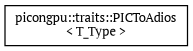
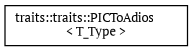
node "picongpu::traits::PICToAdios < T_Type >": label "picongpu::traits::PICToAdios < T_Type >" -> "traits::traits::PICToAdios < T_Type >"
